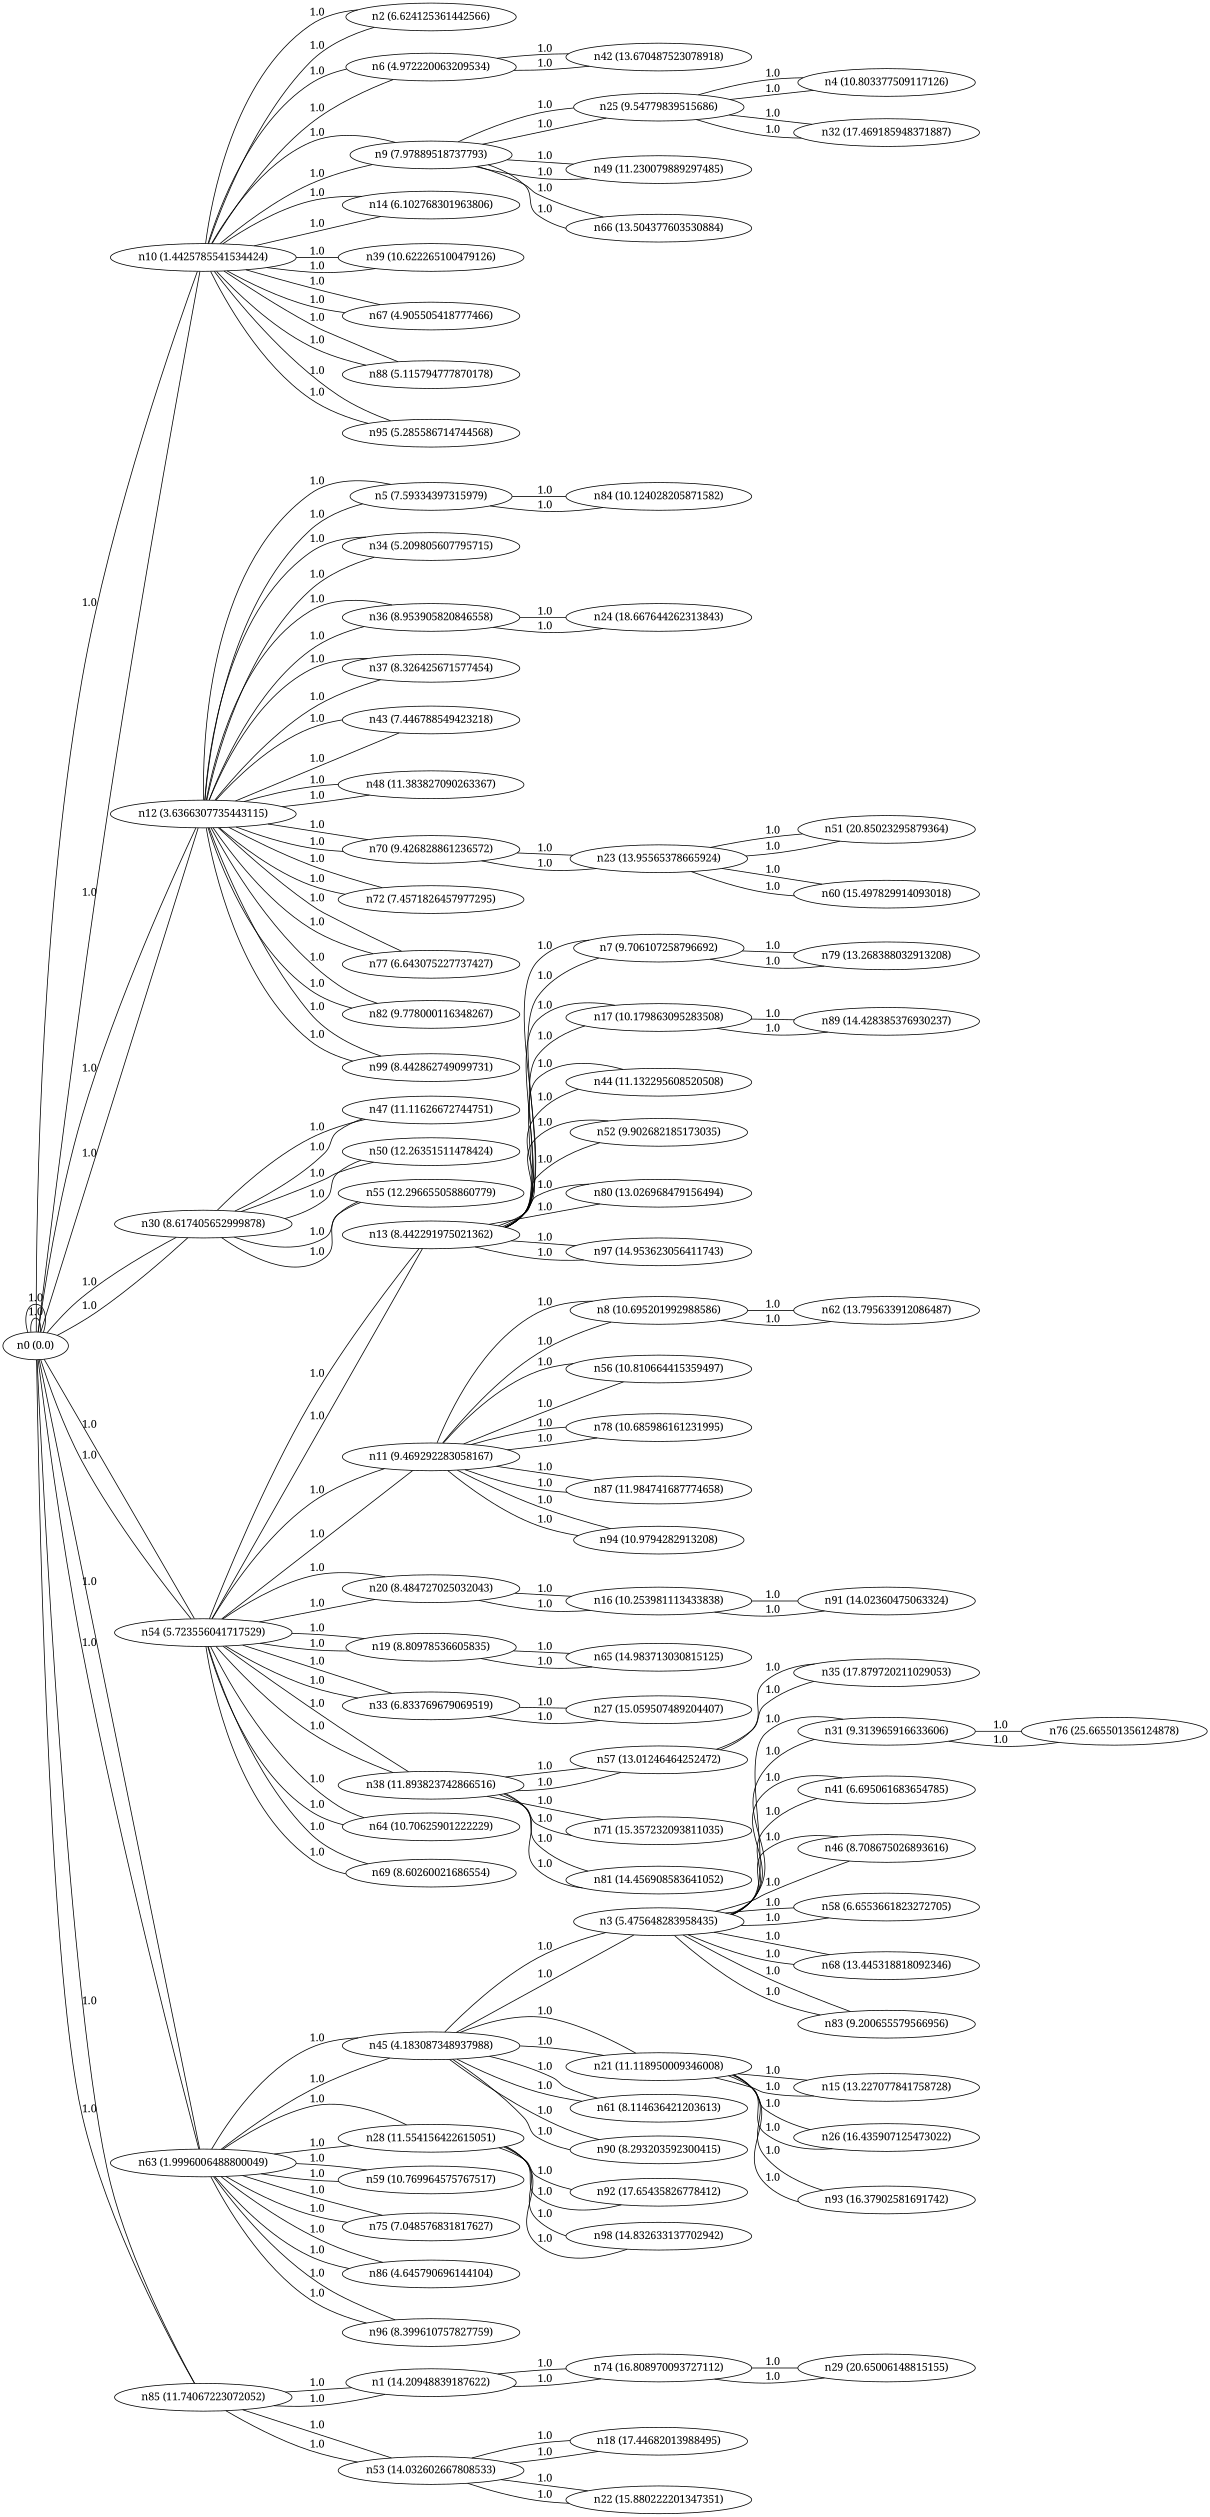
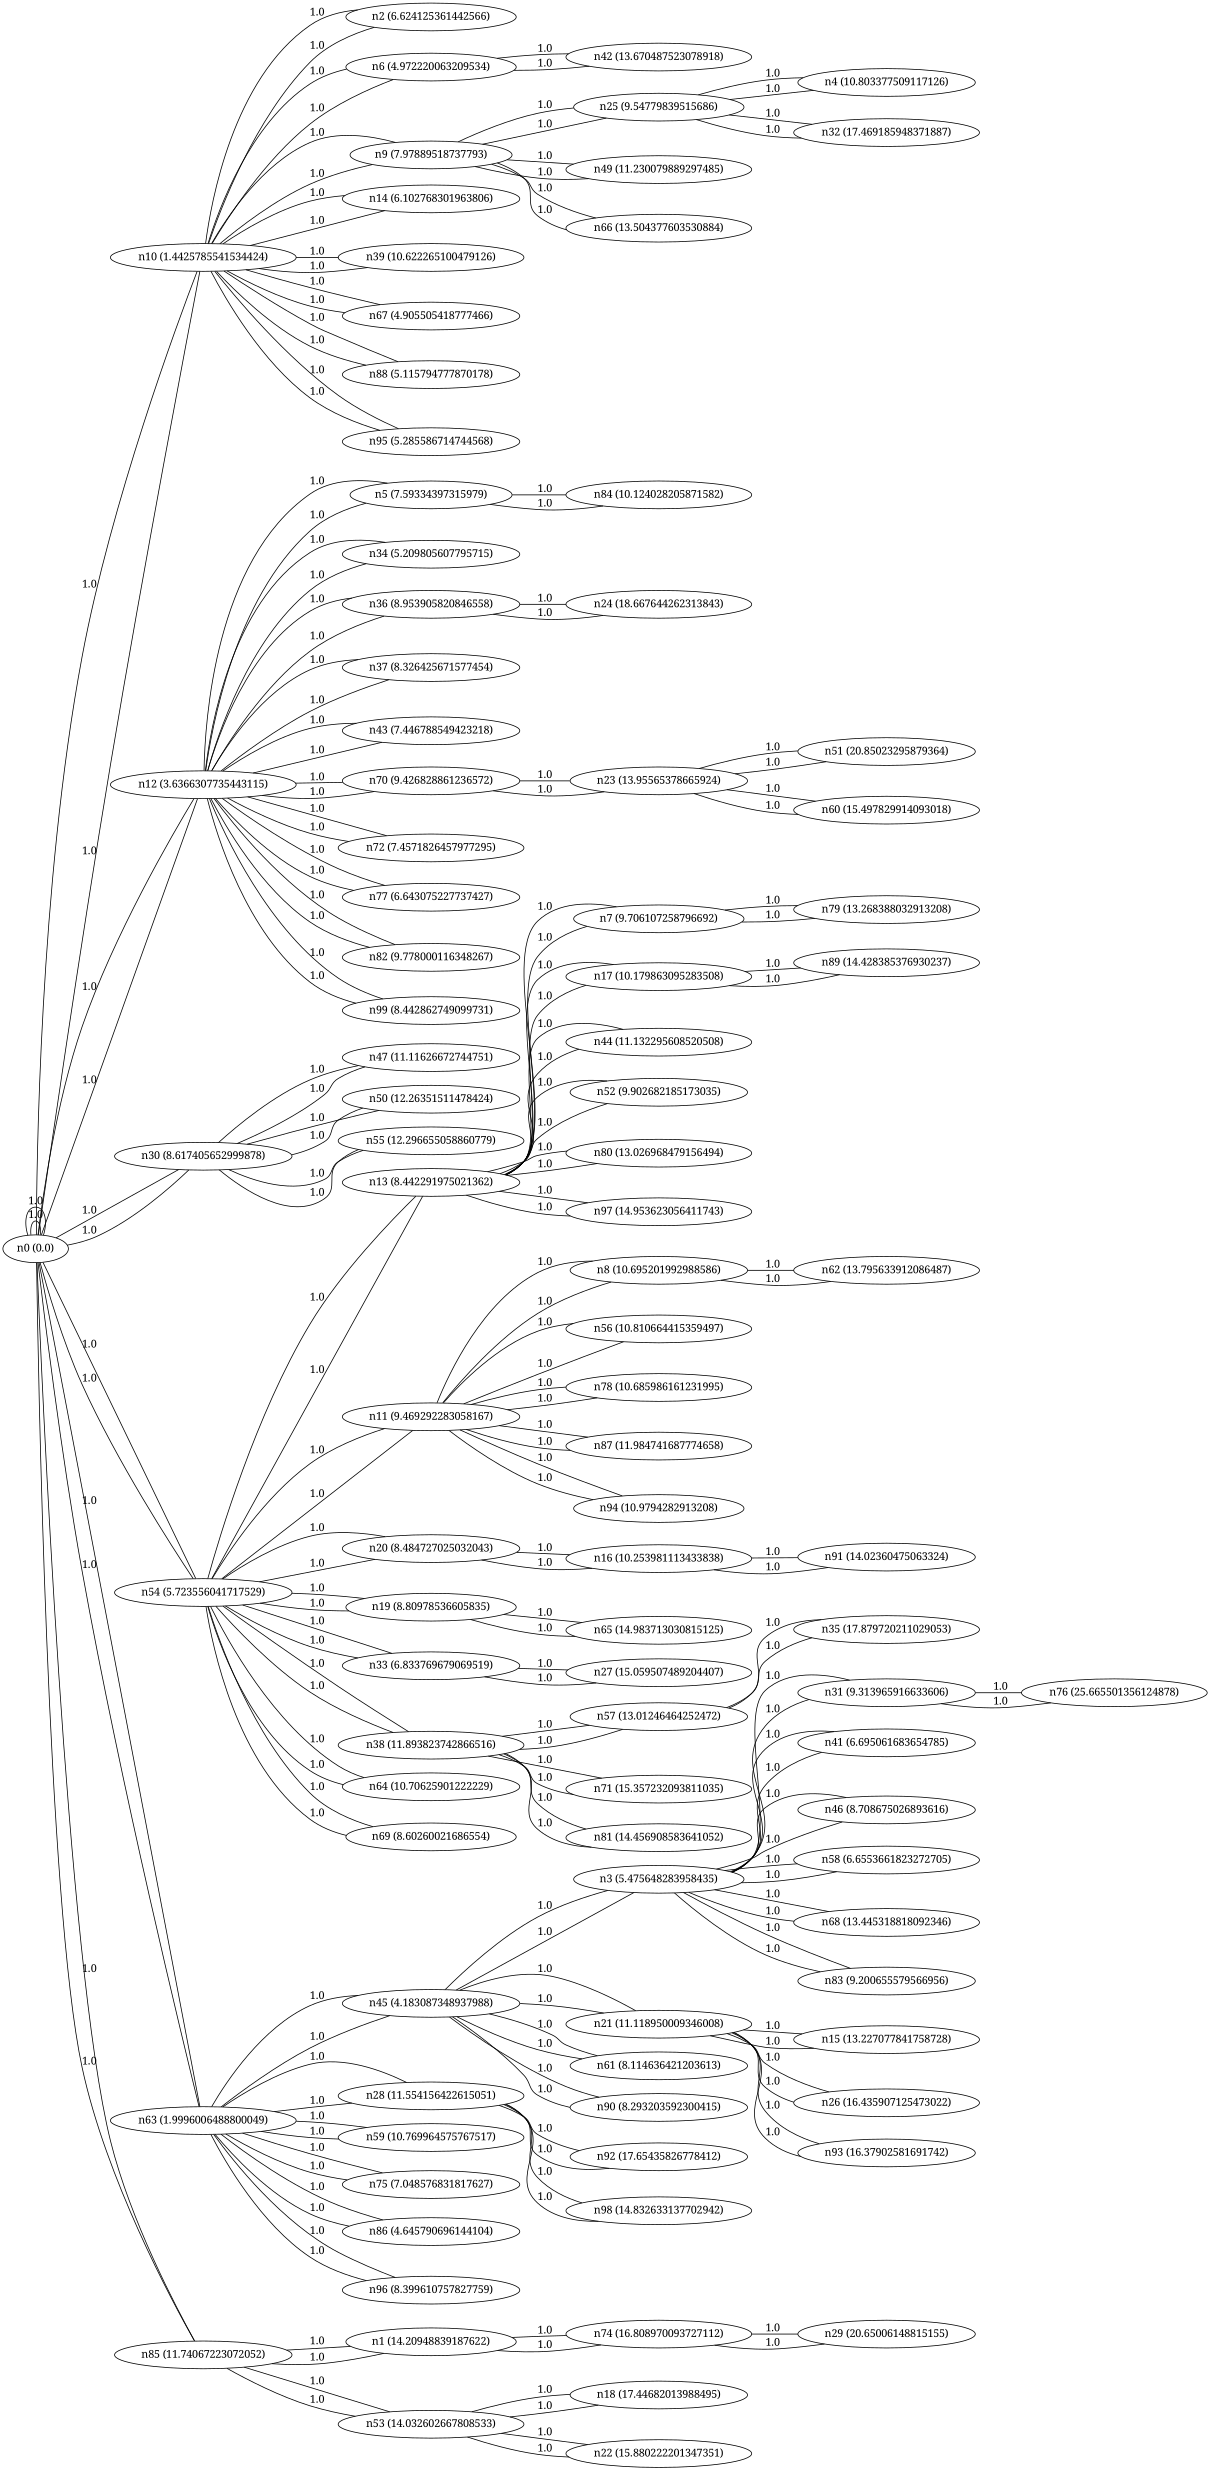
node "n48 (11.383827090263367)": removed
